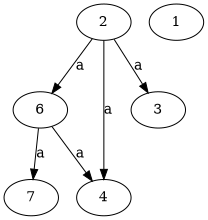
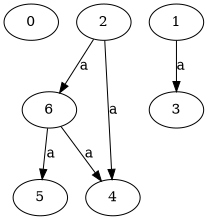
node "0": added
edge "2" -> "3": now "1" -> "3"
node "7": label "7" -> "5"
